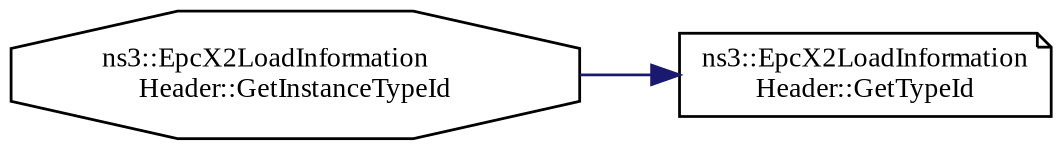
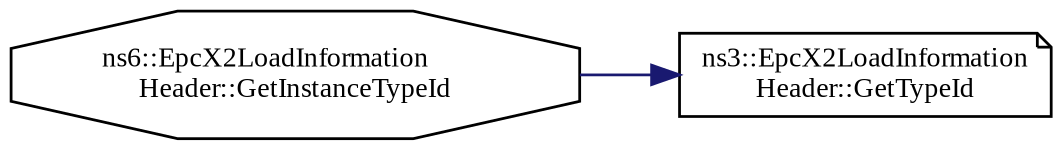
node "ns3::EpcX2LoadInformation Header::GetInstanceTypeId": label "ns3::EpcX2LoadInformation Header::GetInstanceTypeId" -> "ns6::EpcX2LoadInformation Header::GetInstanceTypeId"
